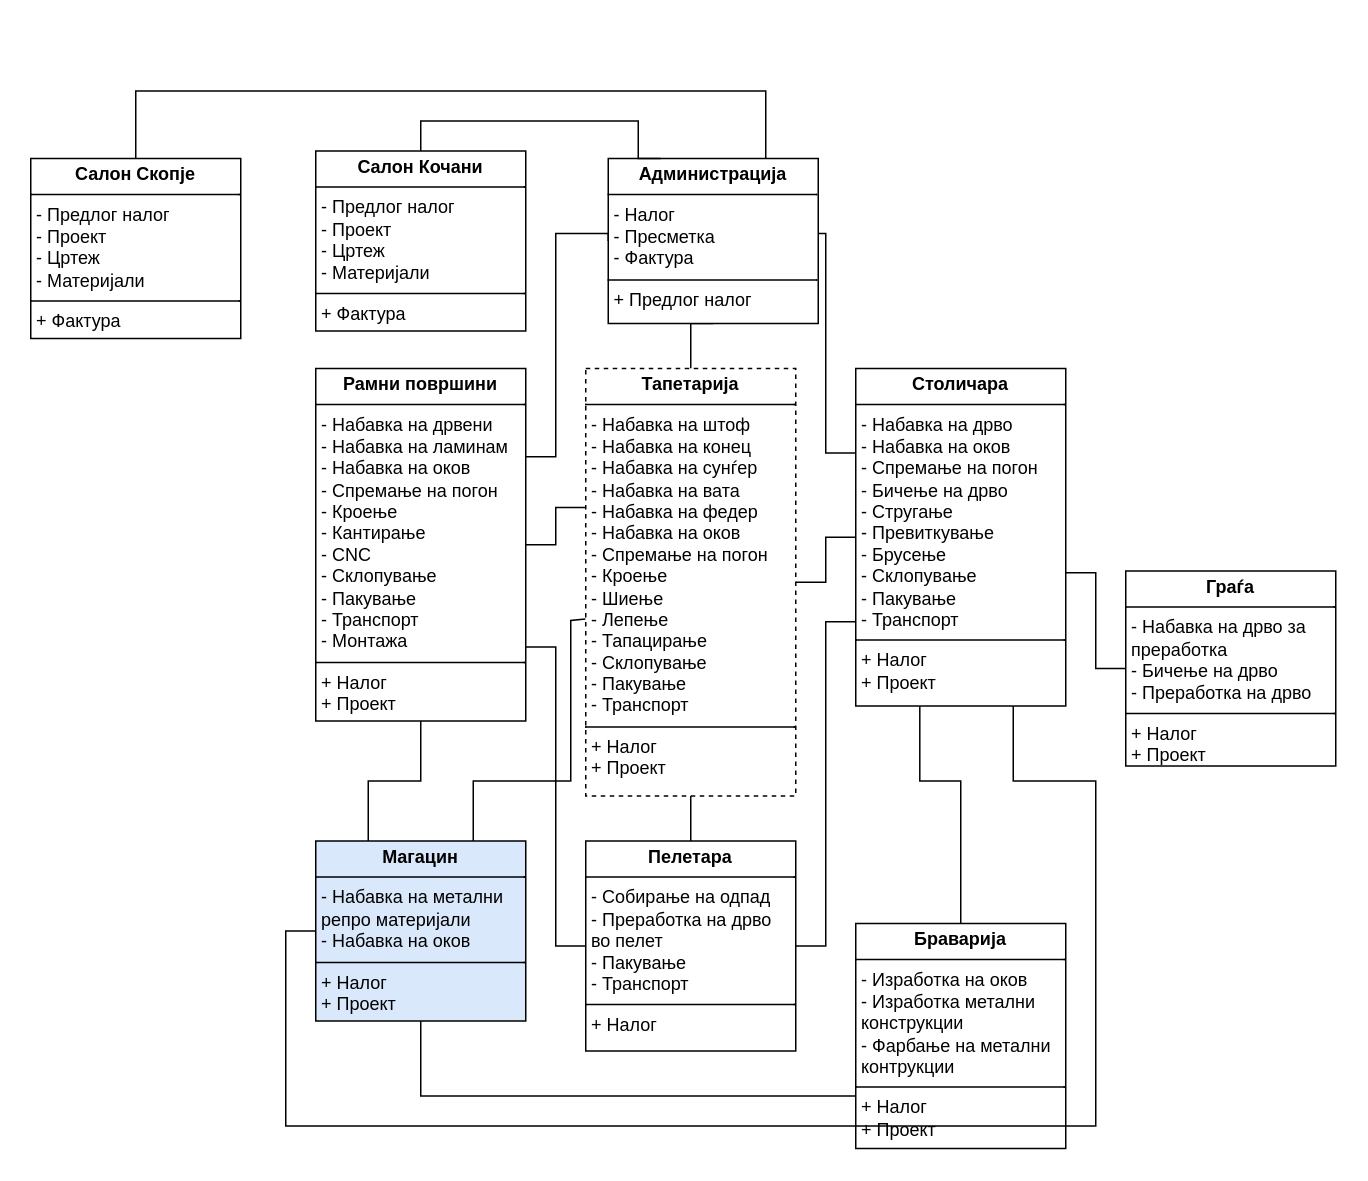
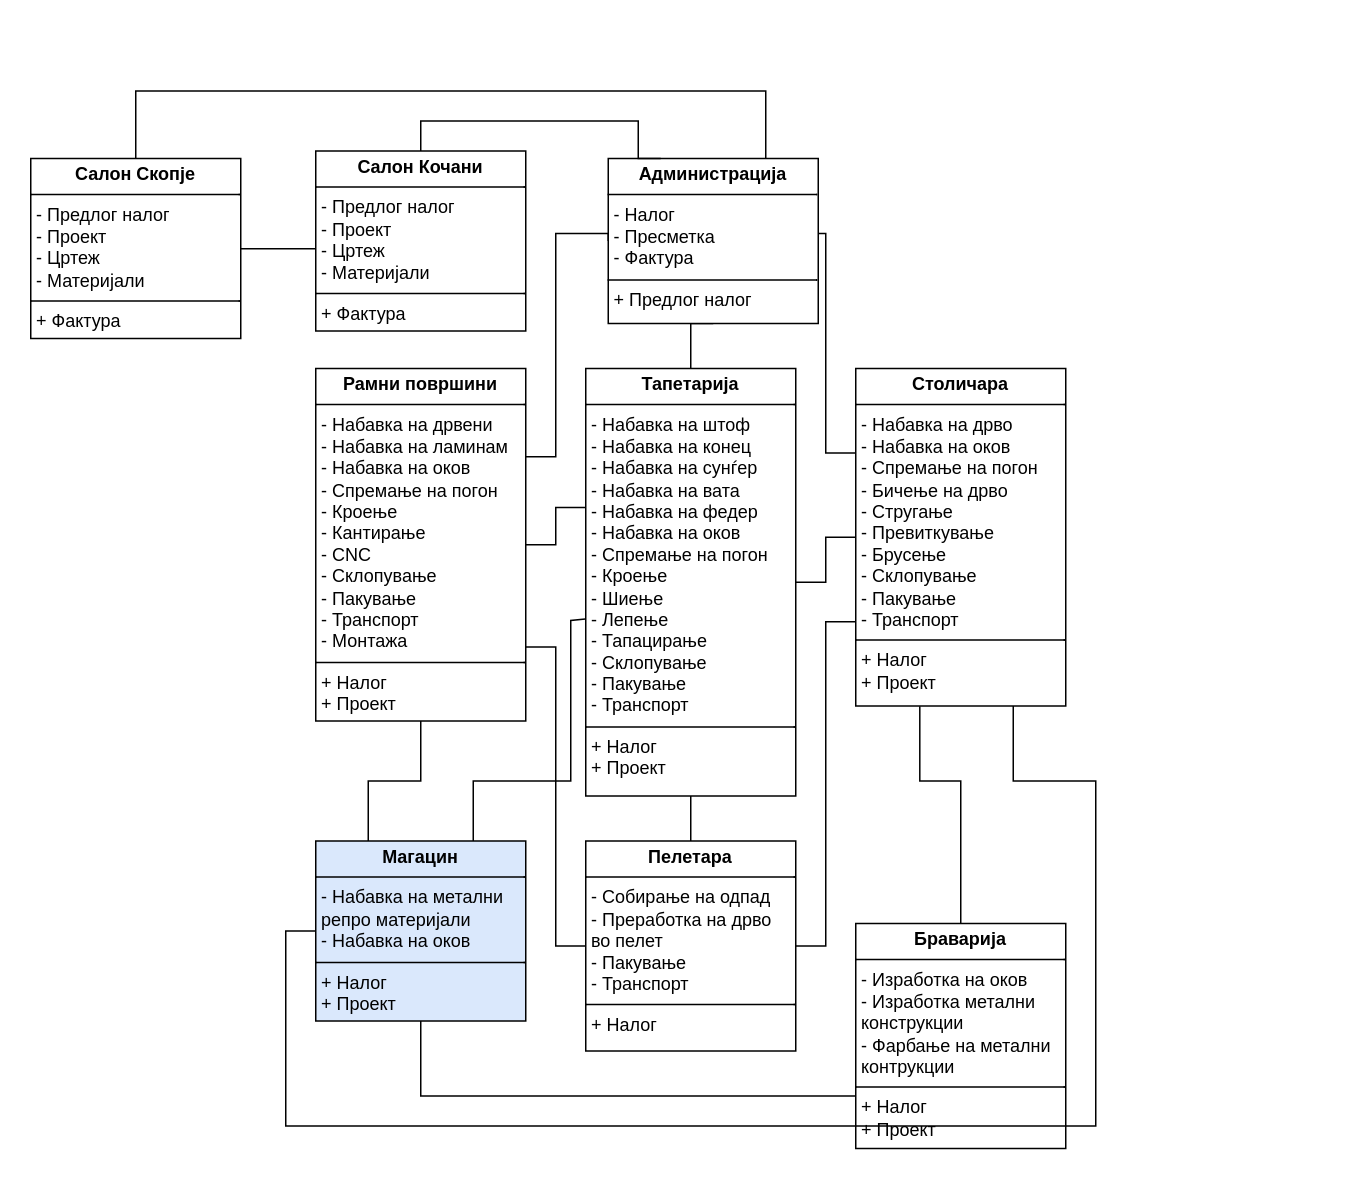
edge "Салон Кочани - Предлог налог - Проект - Цртеж - Материјали + Фактура" -- "Салон Скопје - Предлог налог - Проект - Цртеж - Материјали + Фактура": added
node "Тапетарија - Набавка на штоф - Набавка на конец - Набавка на сунѓер - Набавка на вата - Набавка на федер - Набавка на оков - Спремање на погон - Кроење - Шиење - Лепење - Тапацирање - Склопување - Пакување - Транспорт + Налог + Проект": style dashed -> solid
edge "Столичара - Набавка на дрво - Набавка на оков - Спремање на погон - Бичење на дрво - Стругање - Превиткување - Брусење - Склопување - Пакување - Транспорт + Налог + Проект" -- "Граѓа - Набавка на дрво за преработка - Бичење на дрво - Преработка на дрво + Налог + Проект": removed
node "Граѓа - Набавка на дрво за преработка - Бичење на дрво - Преработка на дрво + Налог + Проект": removed
